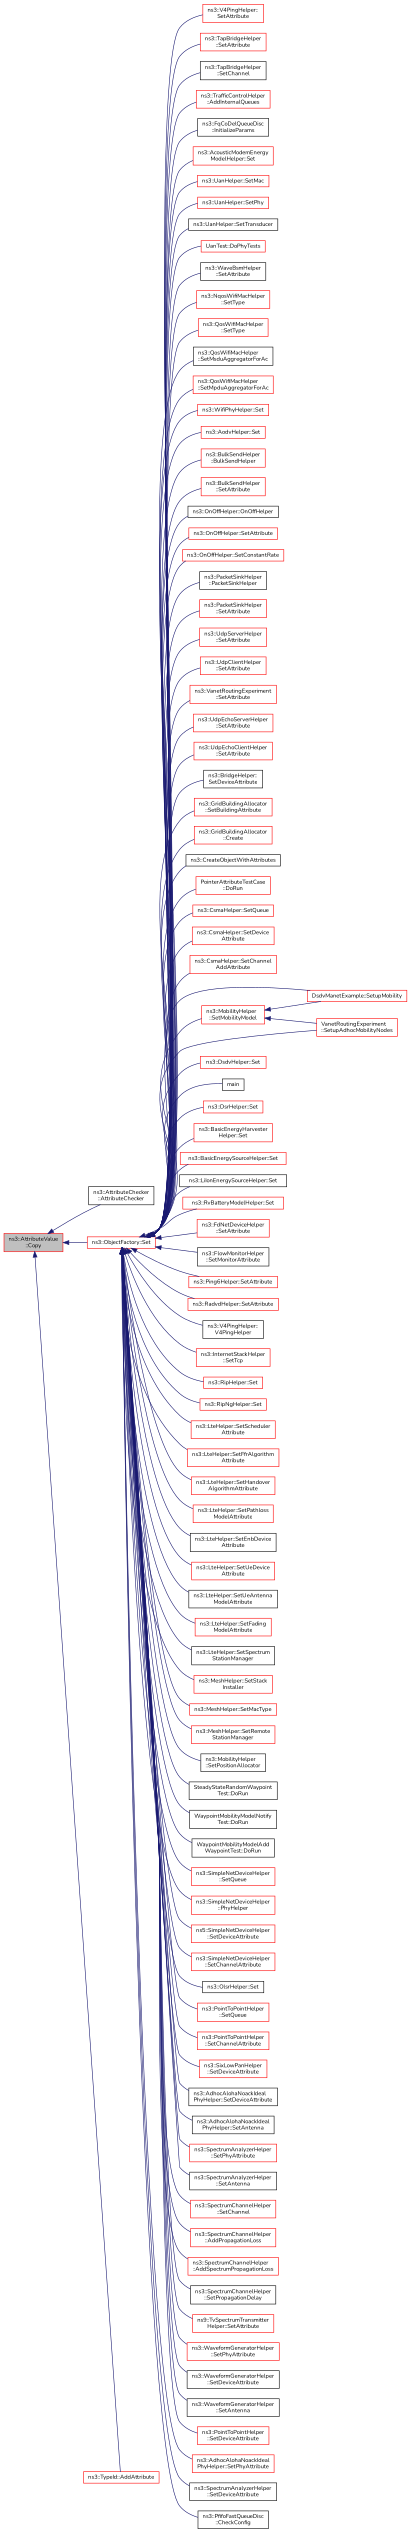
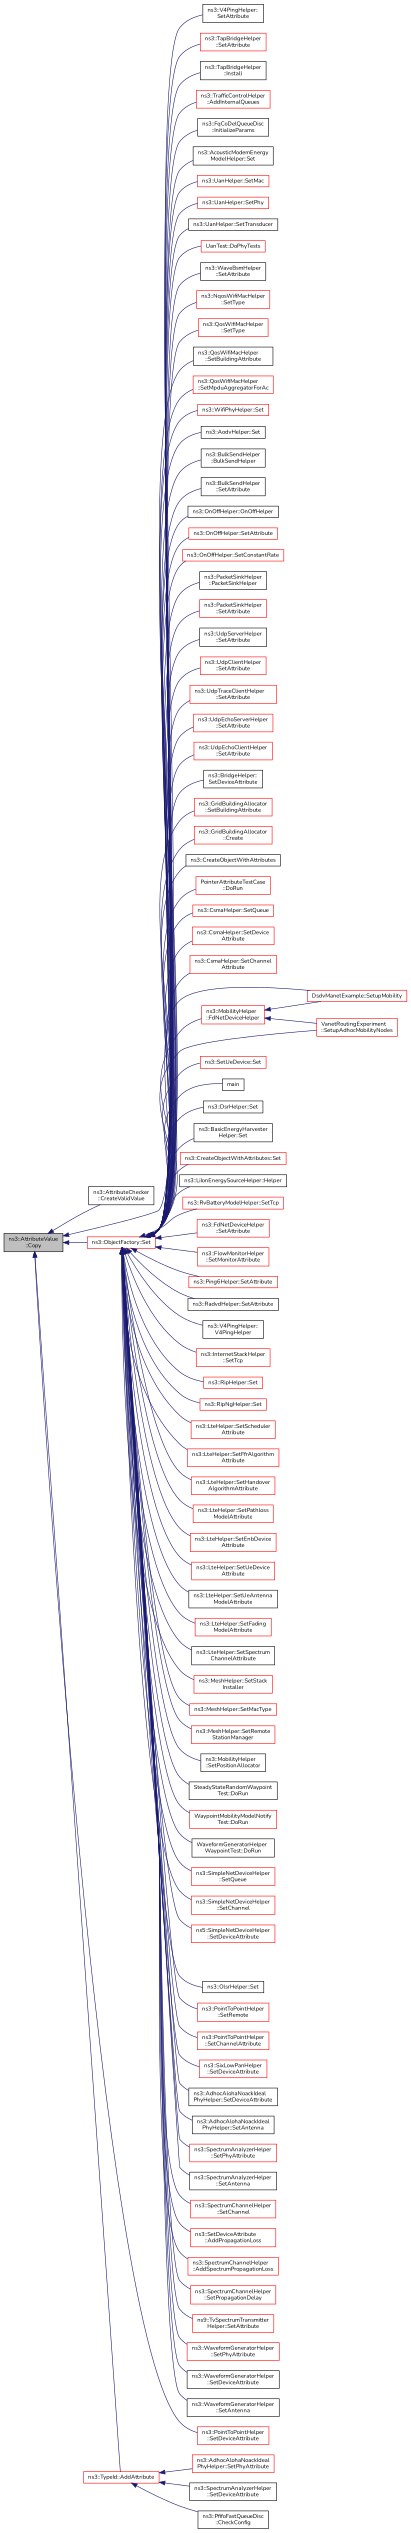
node "ns3::V4PingHelper:: SetAttribute": color red -> black
node "ns3::TapBridgeHelper ::SetChannel": label "ns3::TapBridgeHelper ::SetChannel" -> "ns3::TapBridgeHelper ::Install"
node "ns3::AcousticModemEnergy ModelHelper::Set": color red -> black
node "ns3::QosWifiMacHelper ::SetMsduAggregatorForAc": label "ns3::QosWifiMacHelper ::SetMsduAggregatorForAc" -> "ns3::QosWifiMacHelper ::SetBuildingAttribute"
node "ns3::AodvHelper::Set": color red -> black
node "ns3::BulkSendHelper ::BulkSendHelper": color red -> black
node "ns3::BulkSendHelper ::SetAttribute": color red -> black
edge "ns3::V4PingHelper:: SetAttribute" -> "ns3::ObjectFactory::Set": now "ns3::V4PingHelper:: SetAttribute" -> "ns3::AttributeValue ::Copy"
node "ns3::UdpServerHelper ::SetAttribute": color red -> black
node "ns3::VanetRoutingExperiment ::SetAttribute": label "ns3::VanetRoutingExperiment ::SetAttribute" -> "ns3::UdpTraceClientHelper ::SetAttribute"
node "ns3::CsmaHelper::SetChannel AddAttribute": label "ns3::CsmaHelper::SetChannel AddAttribute" -> "ns3::CsmaHelper::SetChannel Attribute"
node "ns3::MobilityHelper ::SetMobilityModel": label "ns3::MobilityHelper ::SetMobilityModel" -> "ns3::MobilityHelper ::FdNetDeviceHelper"
node "ns3::DsdvHelper::Set": label "ns3::DsdvHelper::Set" -> "ns3::SetUeDevice::Set"
node "ns3::DsrHelper::Set": color red -> black
node "ns3::BasicEnergyHarvester Helper::Set": color red -> black
node "ns3::BasicEnergySourceHelper::Set": label "ns3::BasicEnergySourceHelper::Set" -> "ns3::CreateObjectWithAttributes::Set"
node "ns3::LiIonEnergySourceHelper::Set": label "ns3::LiIonEnergySourceHelper::Set" -> "ns3::LiIonEnergySourceHelper::Helper"
node "ns3::AttributeChecker ::AttributeChecker": label "ns3::AttributeChecker ::AttributeChecker" -> "ns3::AttributeChecker ::CreateValidValue"
node "ns3::RvBatteryModelHelper::Set": label "ns3::RvBatteryModelHelper::Set" -> "ns3::RvBatteryModelHelper::SetTcp"
node "ns3::AttributeValue ::Copy": color red -> black
node "ns3::FlowMonitorHelper ::SetMonitorAttribute": color black -> red
node "ns3::RadvdHelper::SetAttribute": color red -> black
node "ns3::LteHelper::SetEnbDevice Attribute": color black -> red
node "ns3::LteHelper::SetSpectrum StationManager": label "ns3::LteHelper::SetSpectrum StationManager" -> "ns3::LteHelper::SetSpectrum ChannelAttribute"
node "WaypointMobilityModelNotify Test::DoRun": color black -> red
edge "ns3::PointToPointHelper ::SetDeviceAttribute" -> "ns3::ObjectFactory::Set": now "ns3::PointToPointHelper ::SetDeviceAttribute" -> "ns3::AttributeValue ::Copy"
node "WaypointMobilityModelAdd WaypointTest::DoRun": label "WaypointMobilityModelAdd WaypointTest::DoRun" -> "WaveformGeneratorHelper WaypointTest::DoRun"
edge "ns3::AdhocAlohaNoackIdeal PhyHelper::SetPhyAttribute" -> "ns3::ObjectFactory::Set": now "ns3::AdhocAlohaNoackIdeal PhyHelper::SetPhyAttribute" -> "ns3::TypeId::AddAttribute"
edge "ns3::SpectrumAnalyzerHelper ::SetDeviceAttribute" -> "ns3::ObjectFactory::Set": now "ns3::SpectrumAnalyzerHelper ::SetDeviceAttribute" -> "ns3::TypeId::AddAttribute"
edge "ns3::PfifoFastQueueDisc ::CheckConfig" -> "ns3::ObjectFactory::Set": now "ns3::PfifoFastQueueDisc ::CheckConfig" -> "ns3::TypeId::AddAttribute"
node "ns3::SimpleNetDeviceHelper ::PhyHelper": label "ns3::SimpleNetDeviceHelper ::PhyHelper" -> "ns3::SimpleNetDeviceHelper ::SetChannel"
node "ns3::SimpleNetDeviceHelper ::SetChannelAttribute": removed
node "ns3::PointToPointHelper ::SetQueue": label "ns3::PointToPointHelper ::SetQueue" -> "ns3::PointToPointHelper ::SetRemote"
node "ns3::SpectrumChannelHelper ::AddPropagationLoss": label "ns3::SpectrumChannelHelper ::AddPropagationLoss" -> "ns3::SetDeviceAttribute ::AddPropagationLoss"
node "ns3::SpectrumChannelHelper ::SetPropagationDelay": color black -> red
